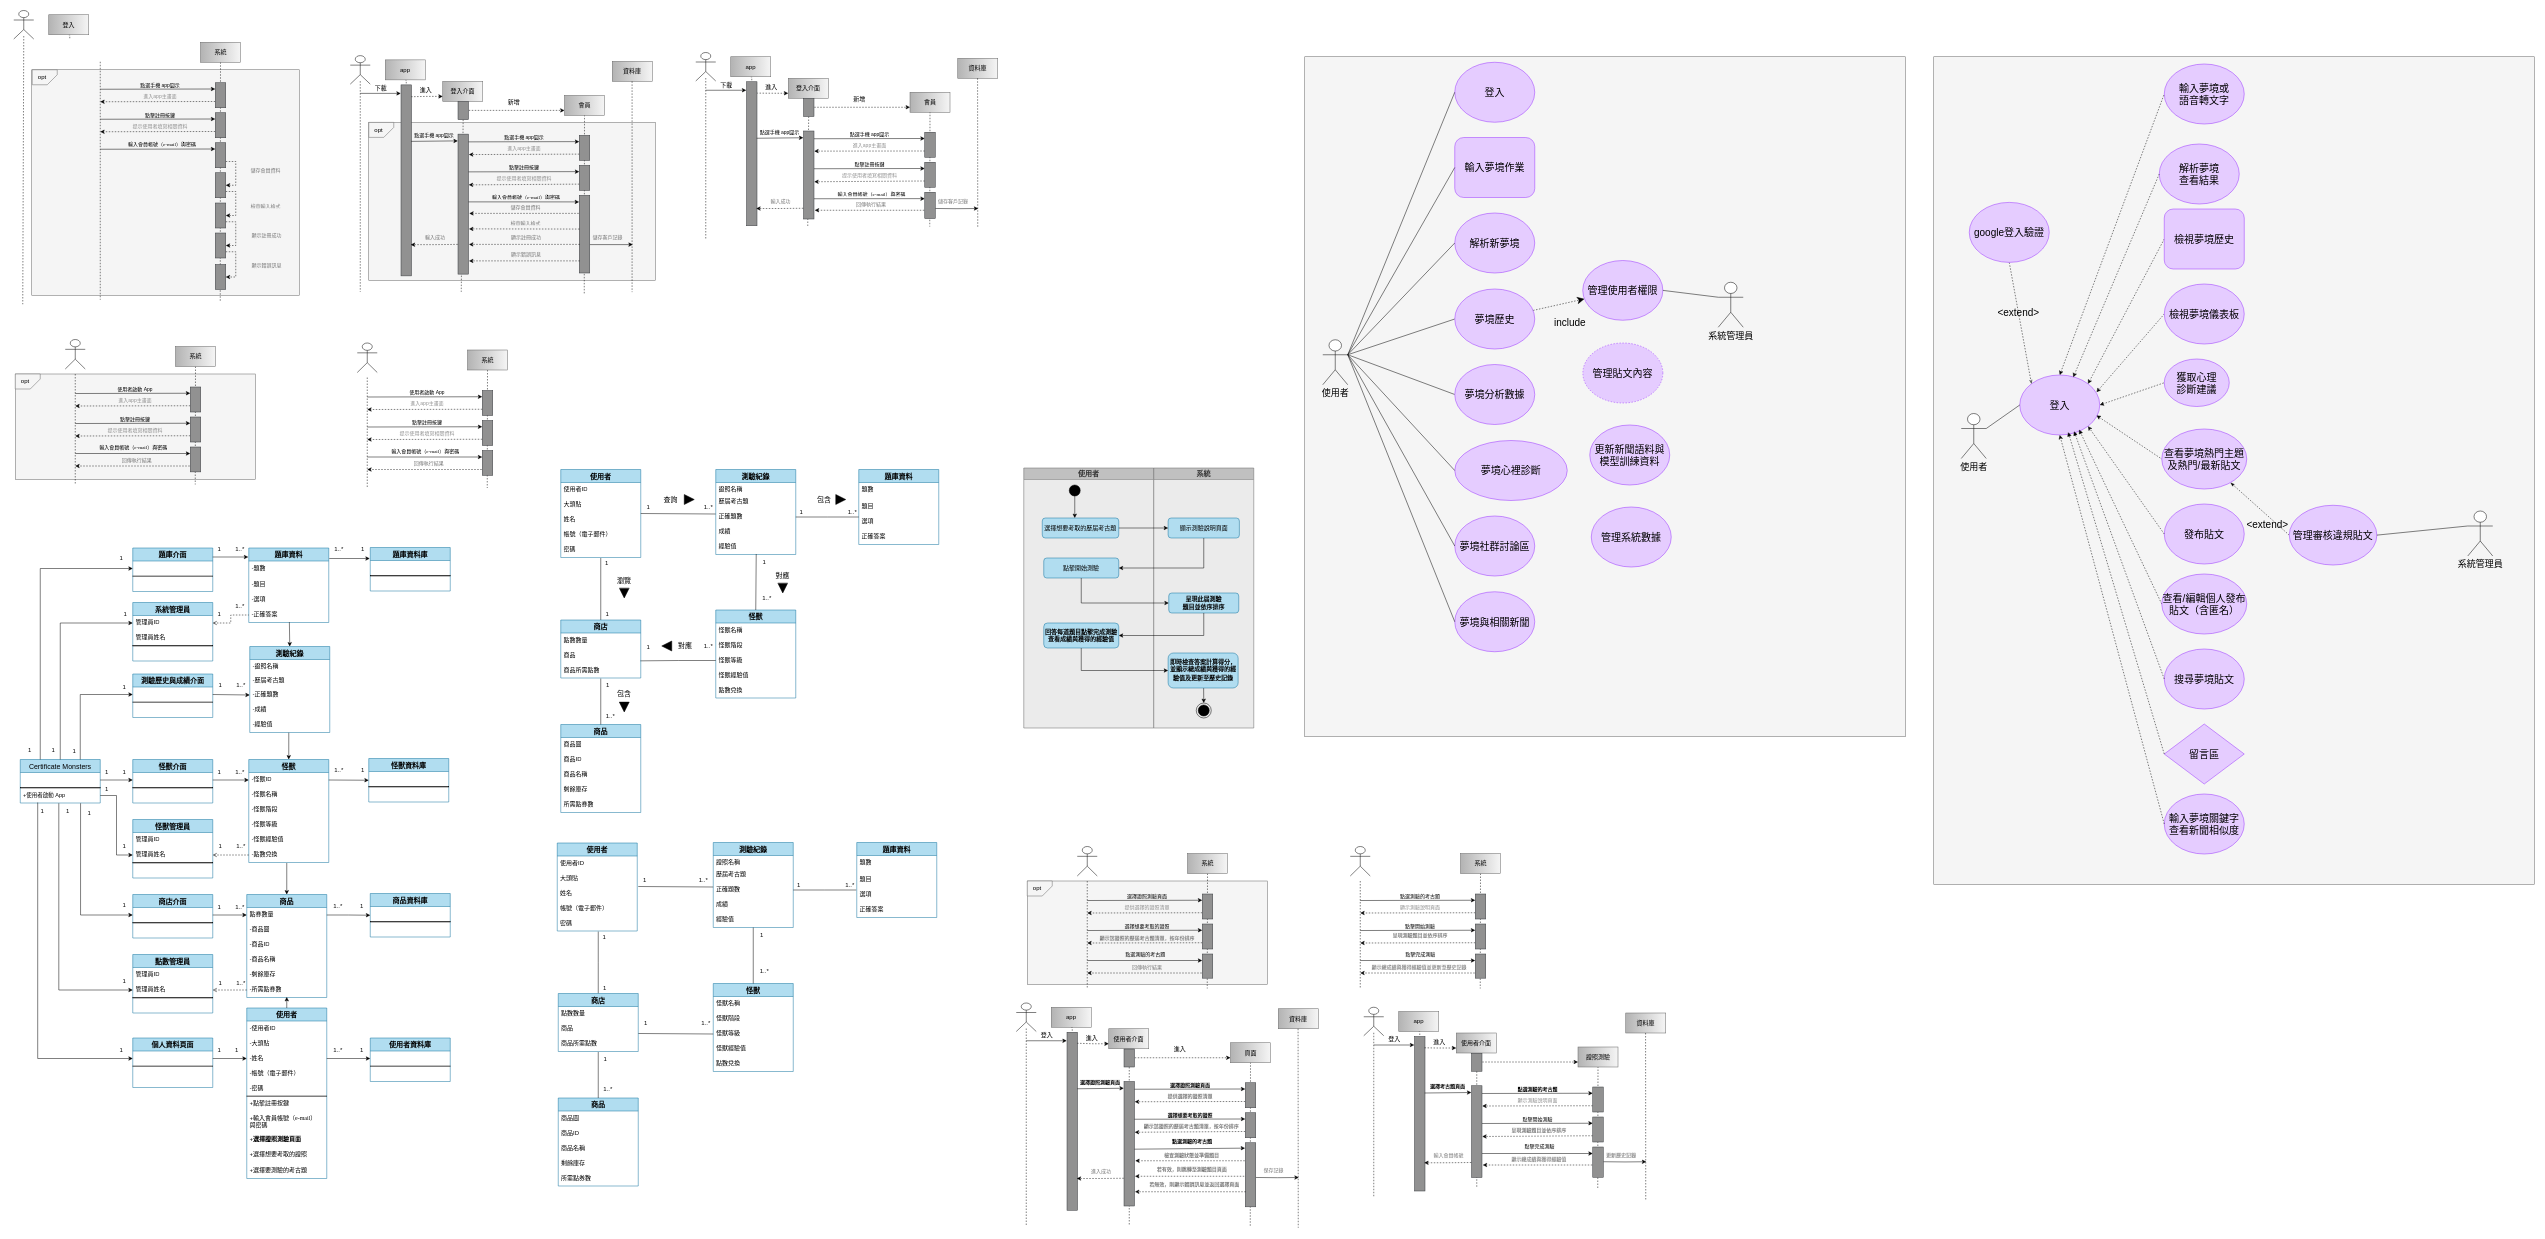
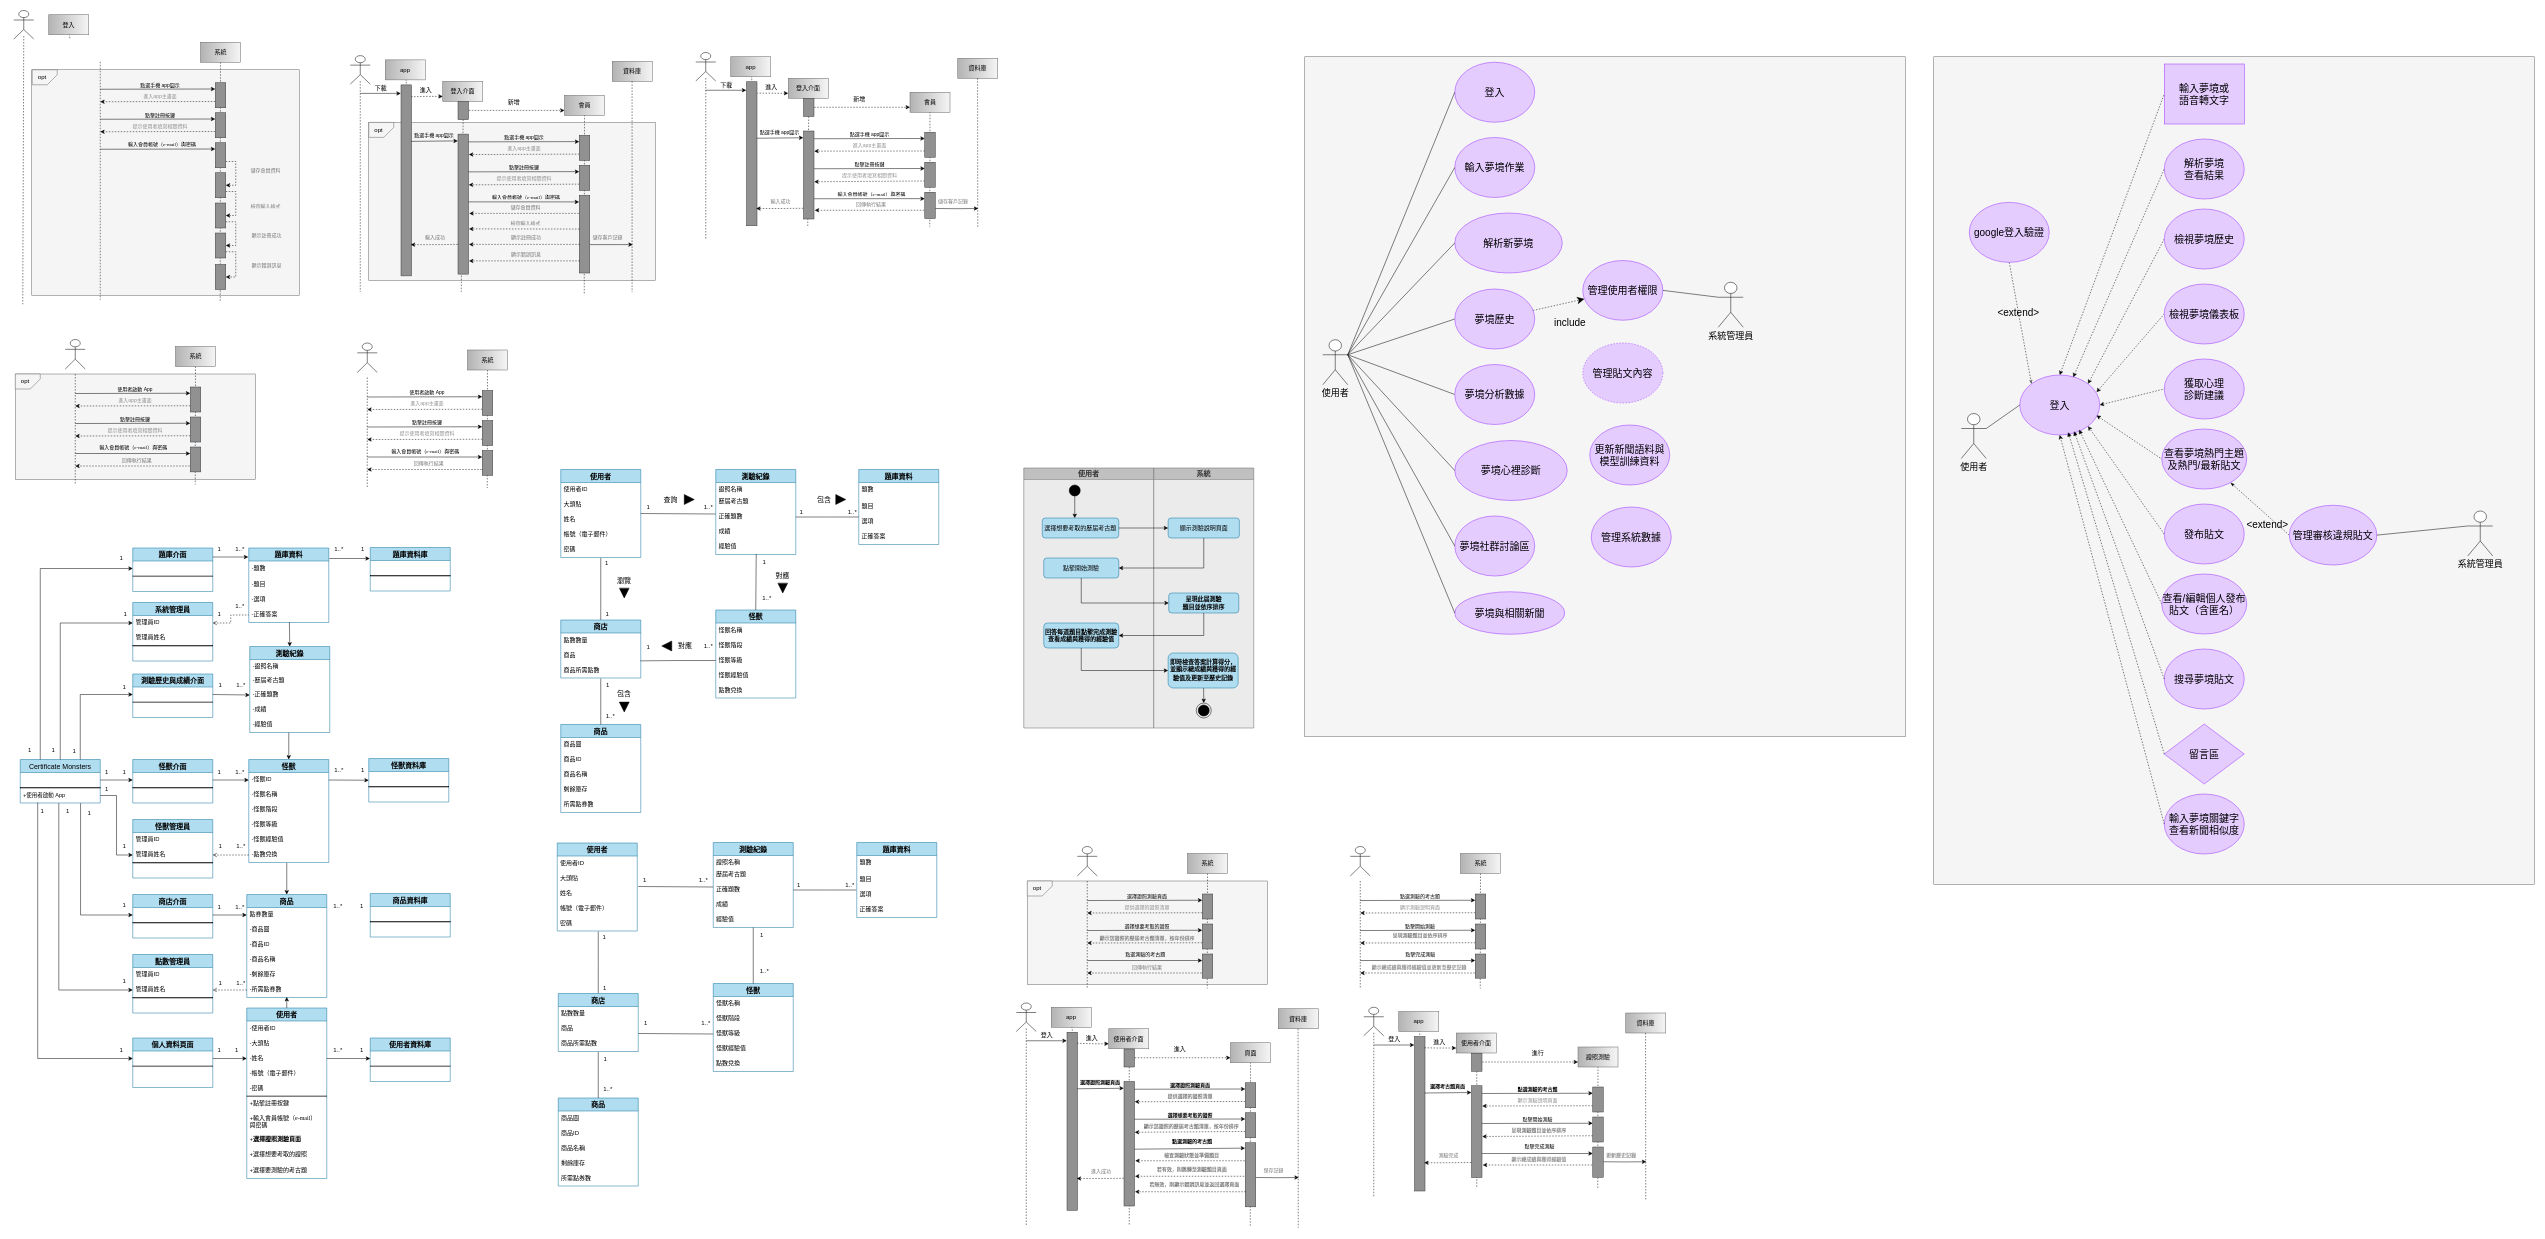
node "輸入夢境或 語音轉文字": shape ellipse -> rectangle
node "輸入夢境作業": shape rounded rectangle -> ellipse
node "解析夢境 查看結果": moved (2199, 174) -> (2204, 169)
node "檢視夢境歷史": shape rounded rectangle -> ellipse
node "解析新夢境": size 80x60 -> 108x60
node "獲取心理 診斷建議": size 65x48 -> 80x60
node "夢境與相關新聞": size 80x60 -> 110x43
edge "點券數量" -> "商品資料庫": removed
node "進行": added
node "輸入會員帳號": label "輸入會員帳號" -> "測驗完成"
